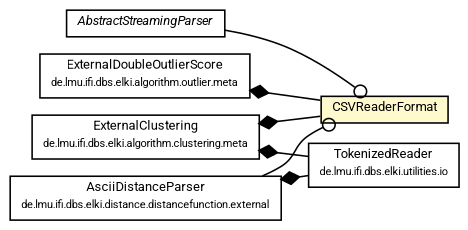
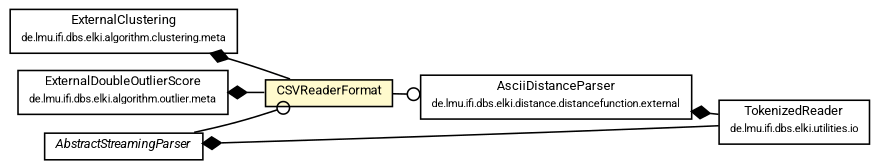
edge "AsciiDistanceParser" -> "CSVReaderFormat": reversed
edge "TokenizedReader" -> "ExternalClustering": now "TokenizedReader" -> "AbstractStreamingParser"
